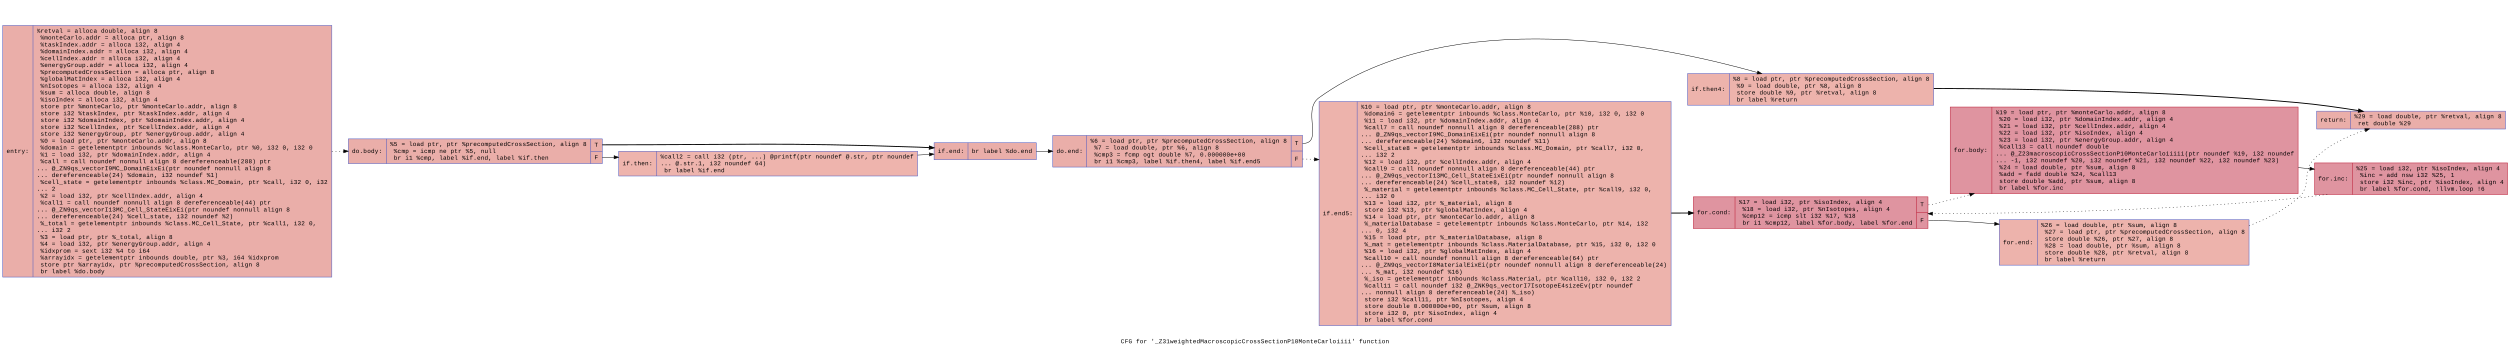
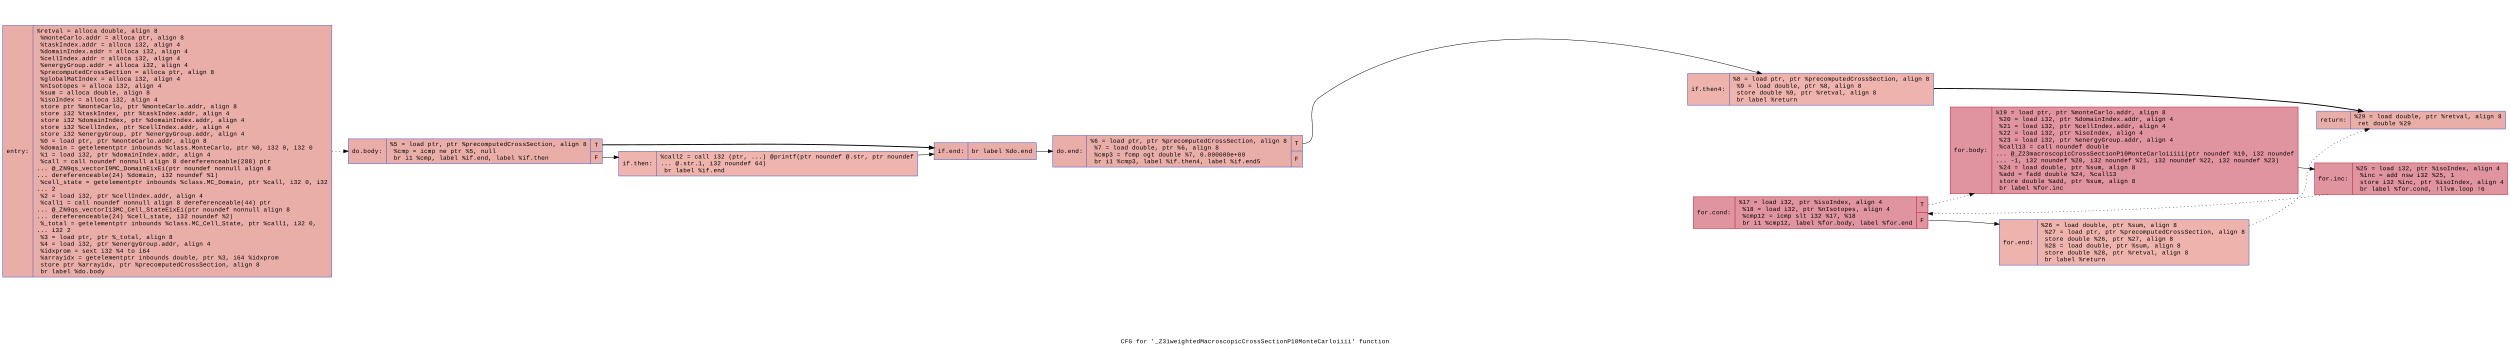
node "if.end5:": removed
